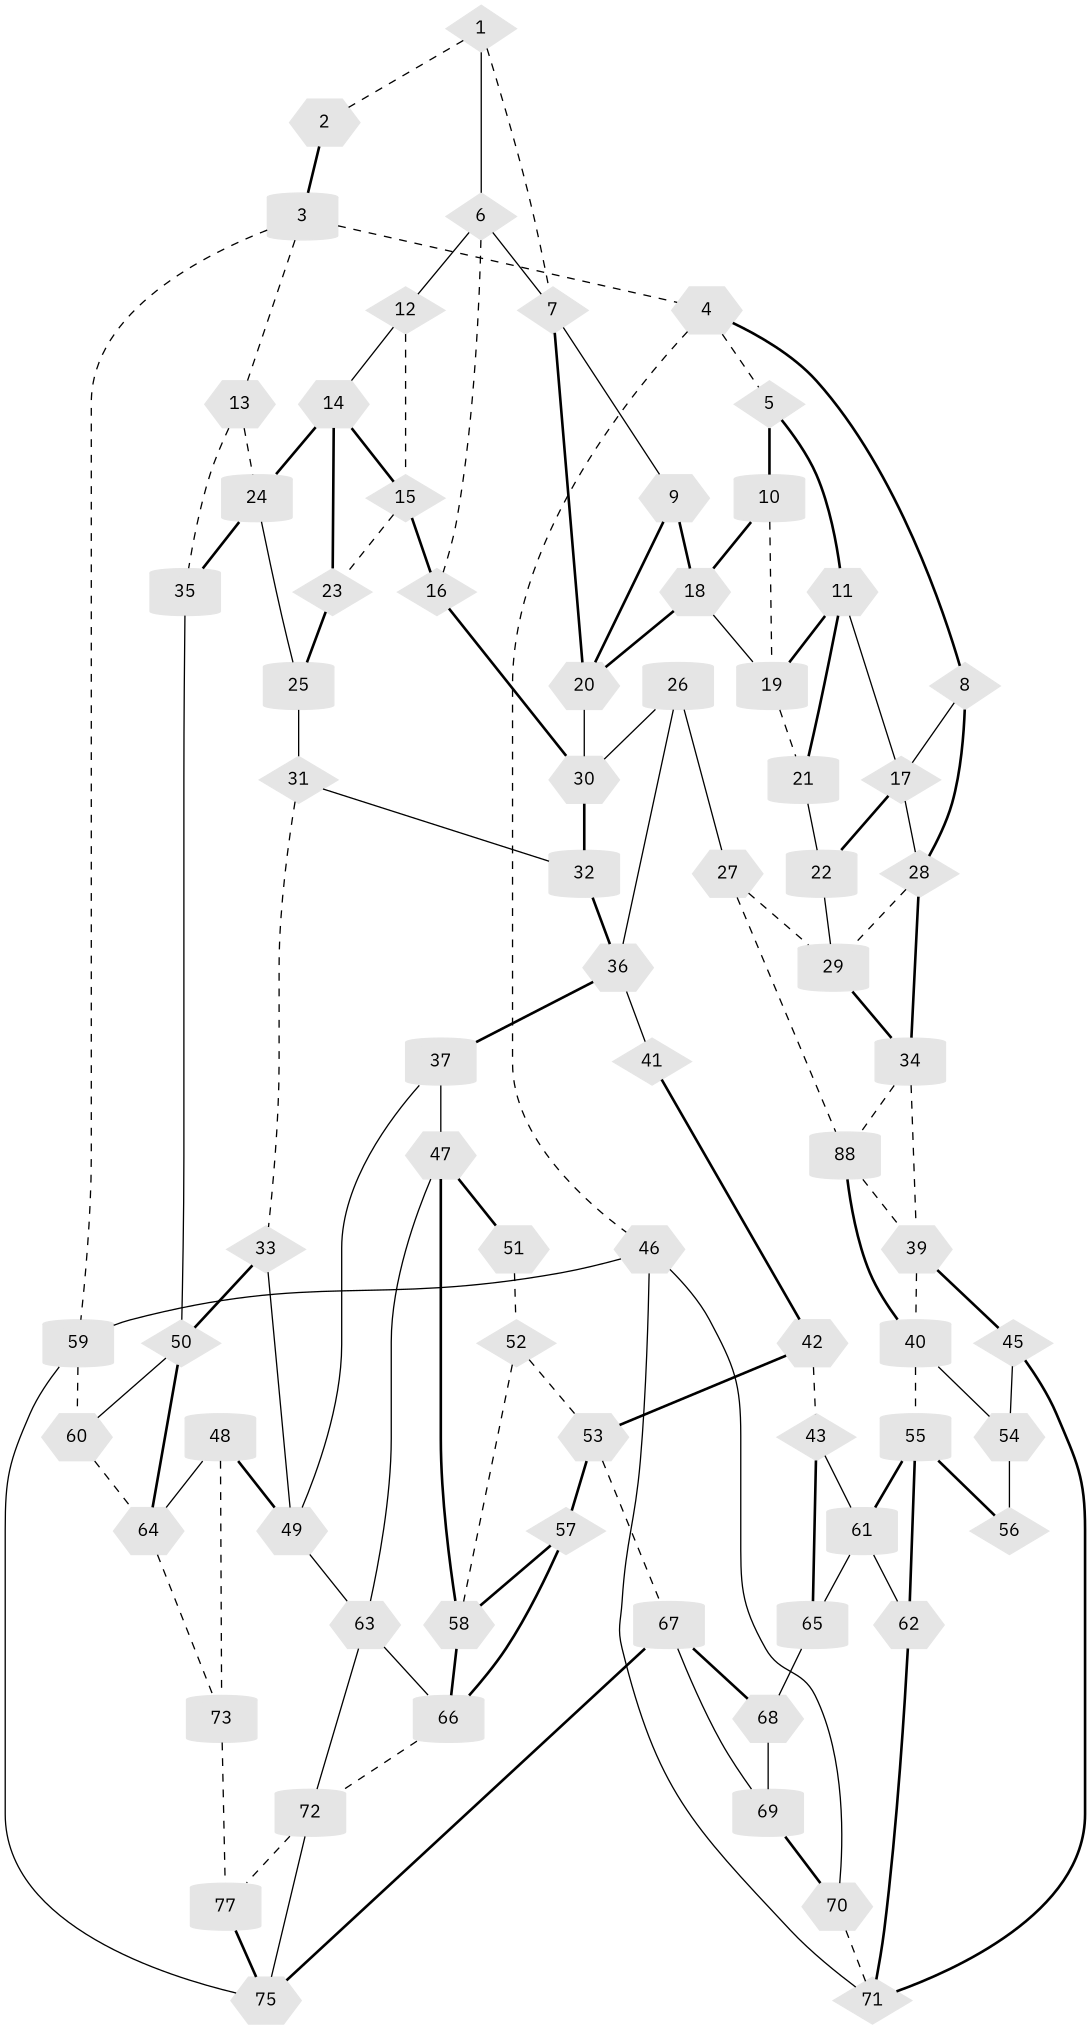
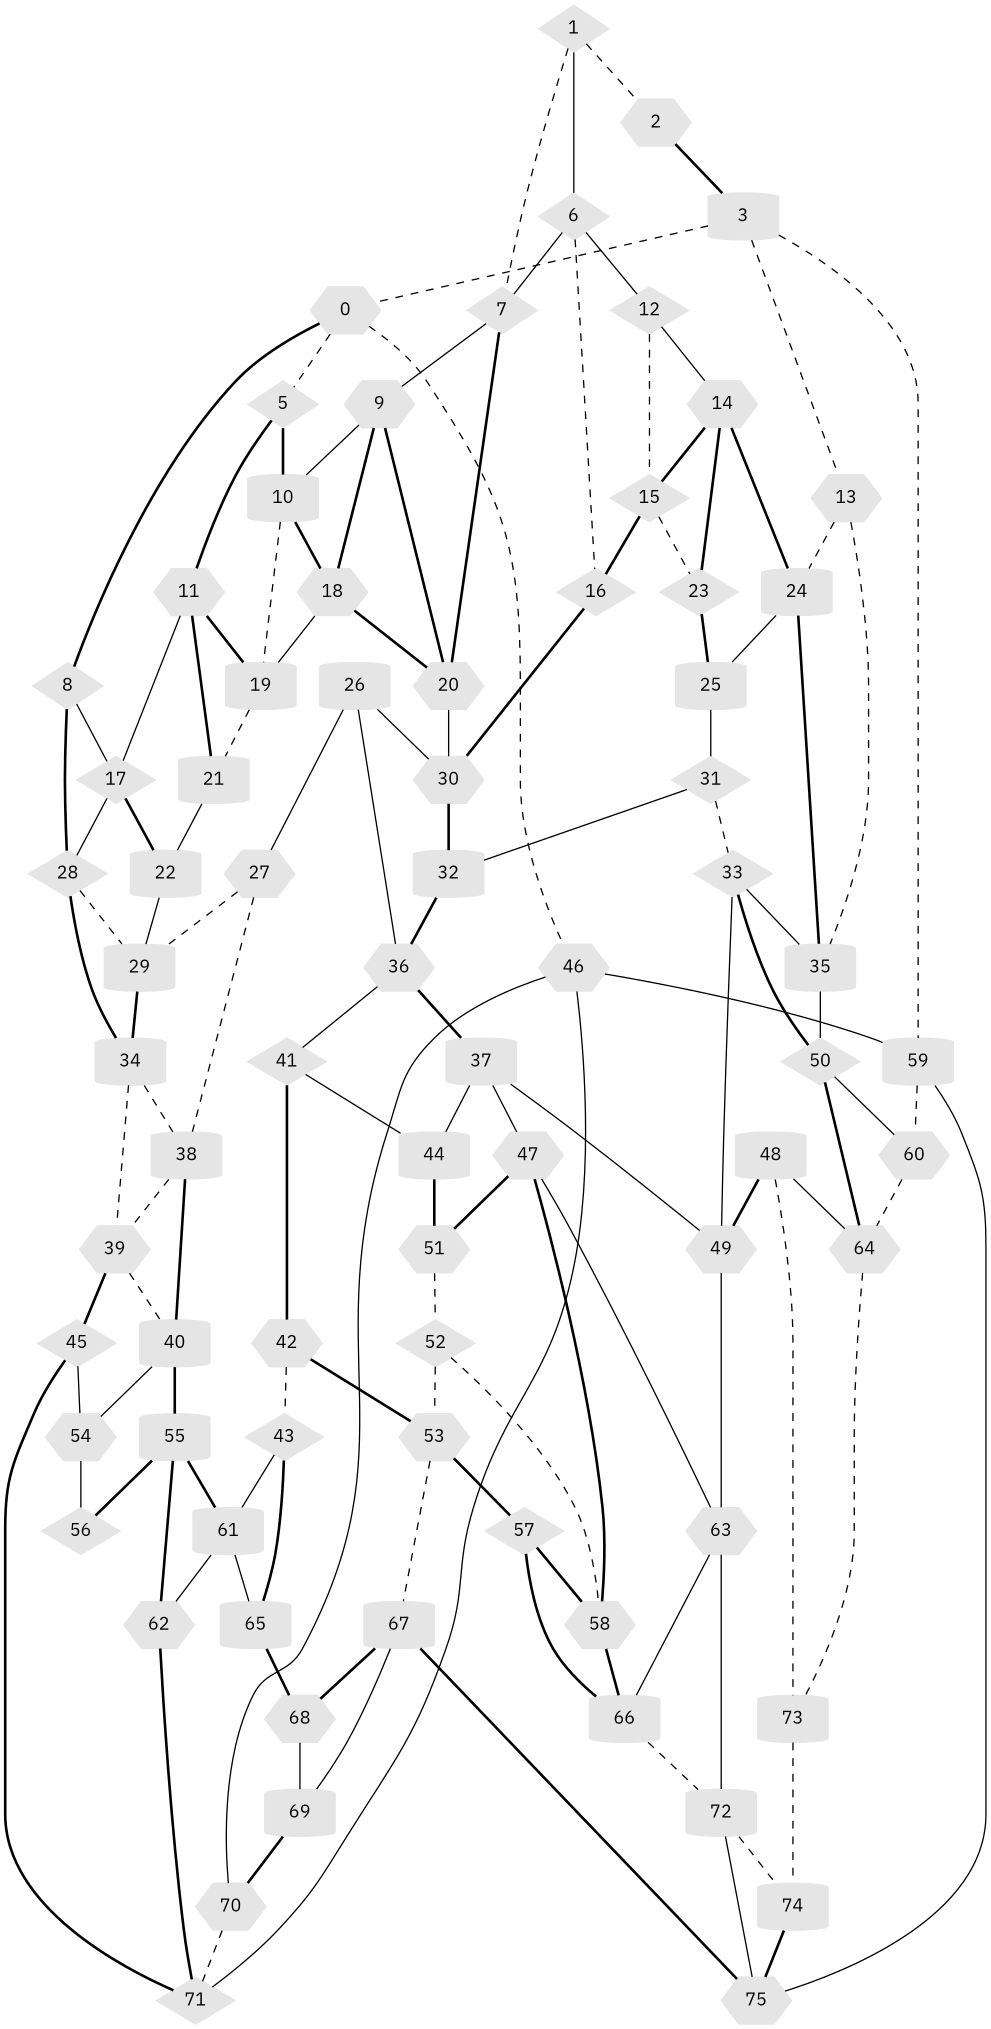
node "4": label "4" -> "0"
edge "9" -- "10": added
edge "33" -- "35": added
node "44": added
node "88": label "88" -> "38"
edge "40" -- "55": style dashed -> bold
edge "65" -- "68": style solid -> bold
node "77": label "77" -> "74"
